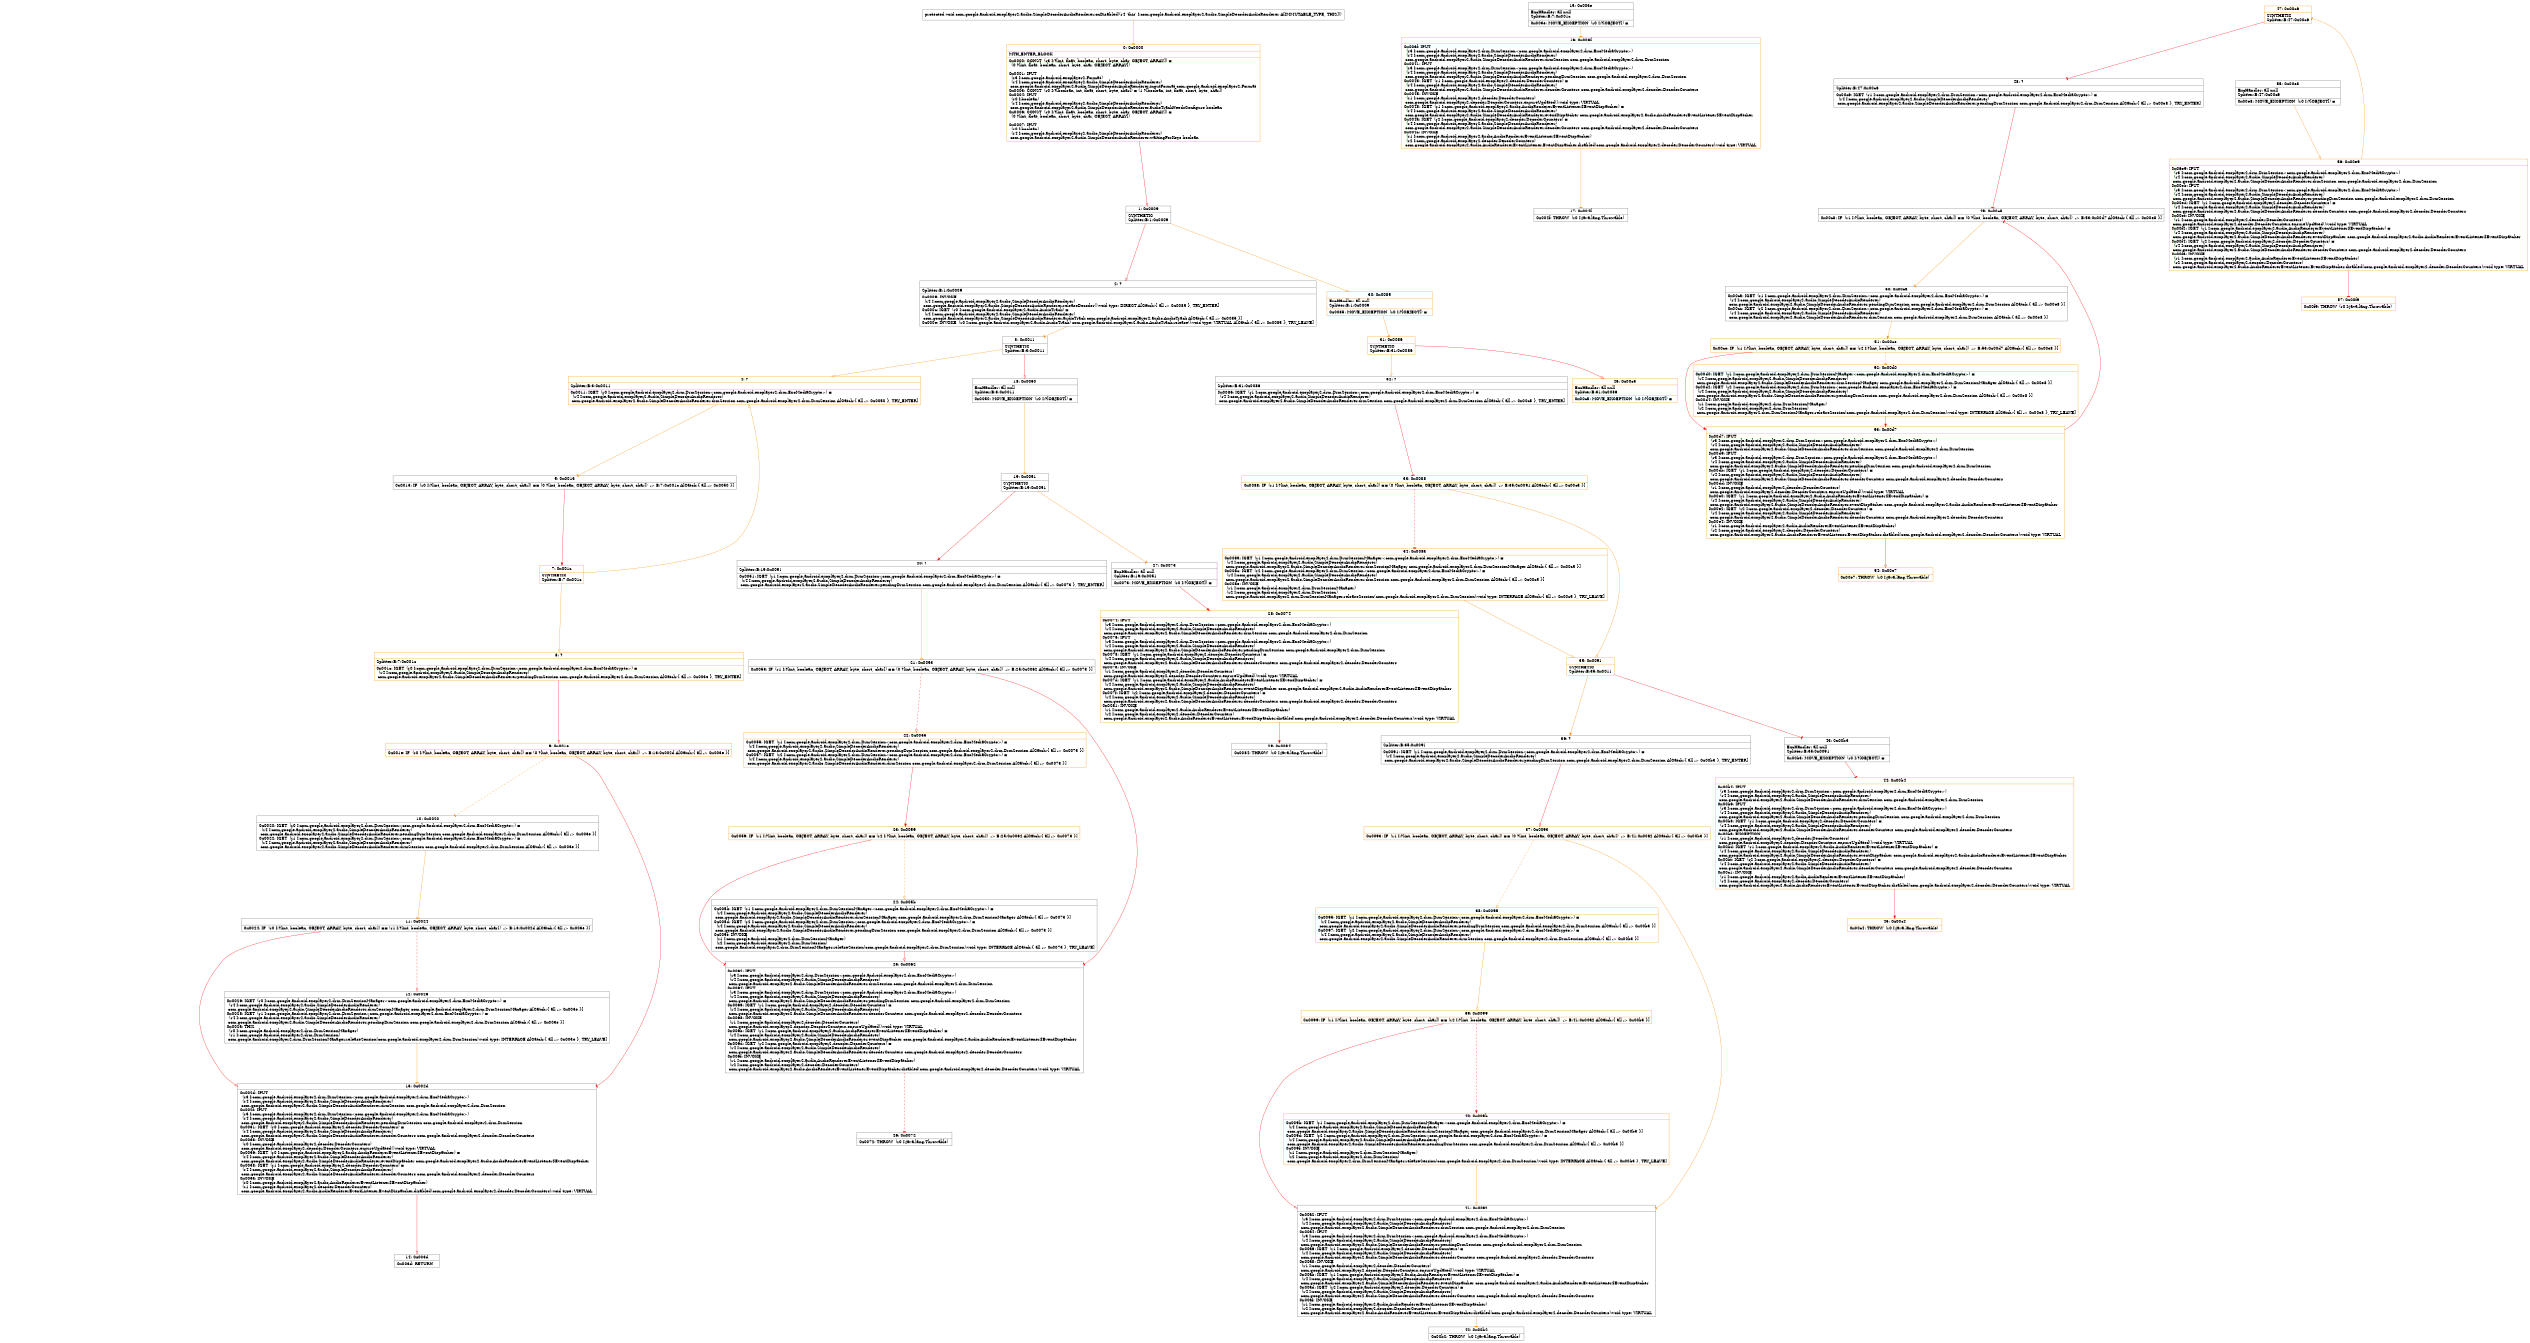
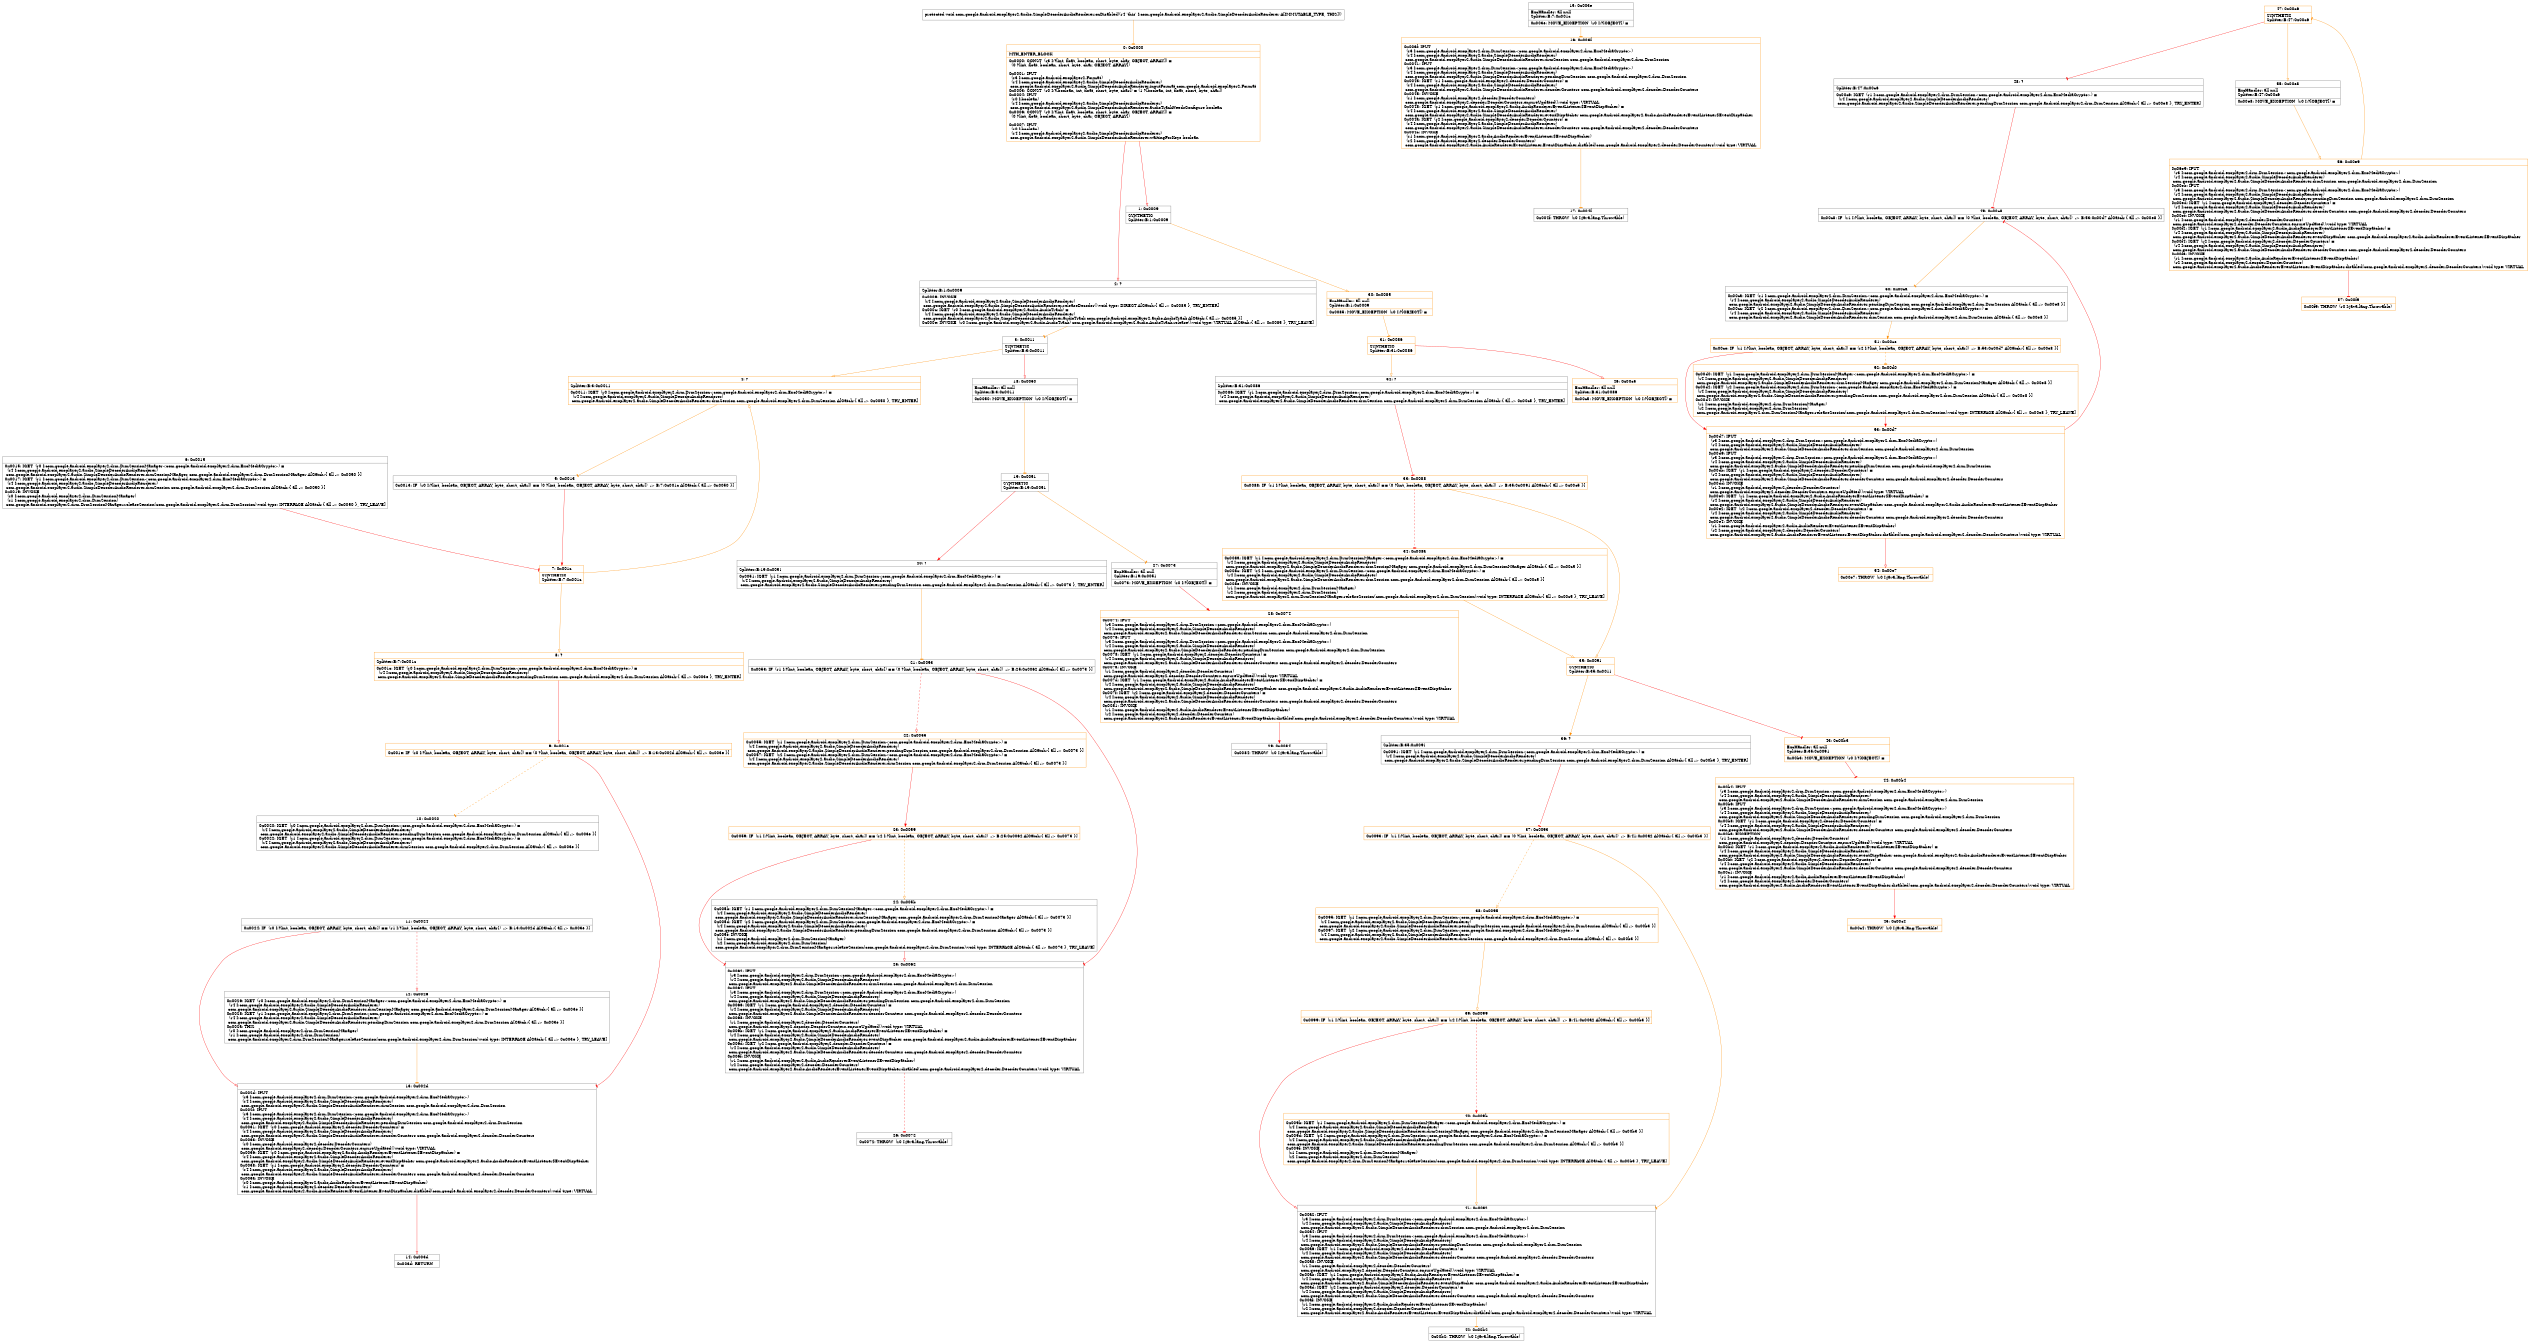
edge "47: 0x00c6" -> "55: 0x00e8": added
edge "1: 0x0009" -> "2: ?": now "0: 0x0000" -> "2: ?"
node "6: 0x0015": added
node "43: 0x00b3": color gray40 -> darkorange
edge "36: ?" -> "37: 0x0093": arrowhead onormal -> tee
edge "10: 0x0020" -> "11: 0x0024": removed
